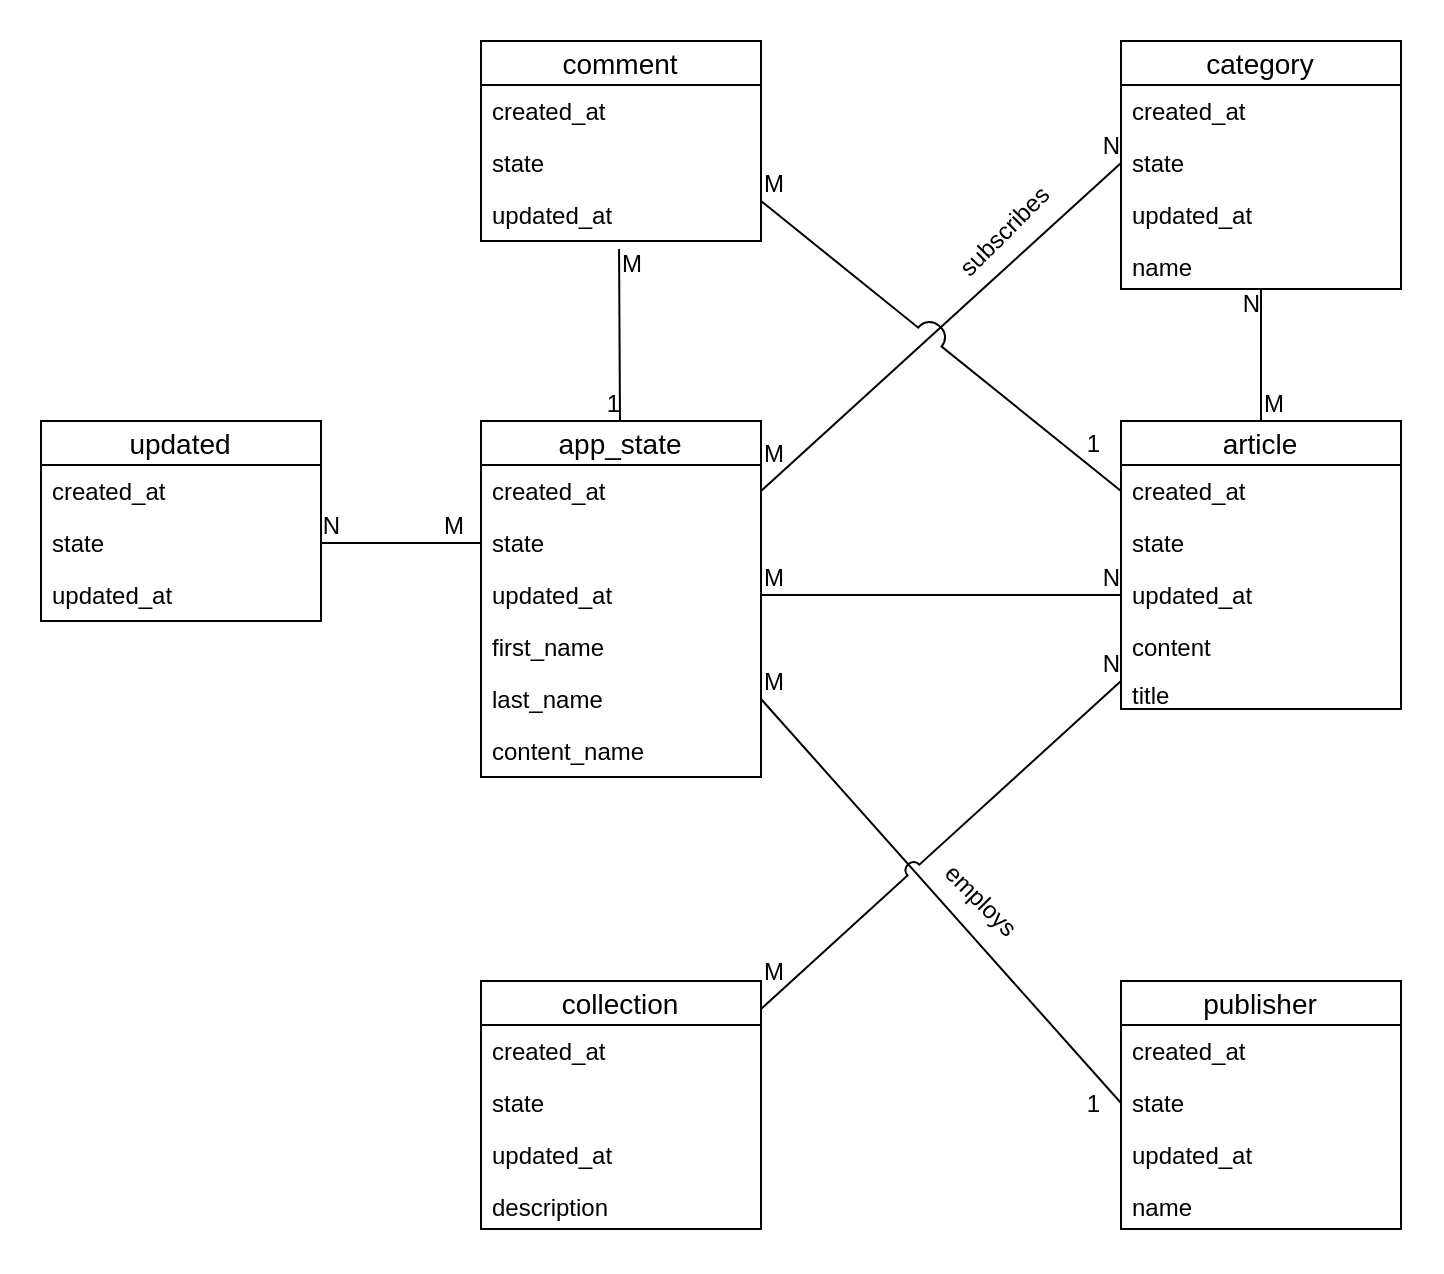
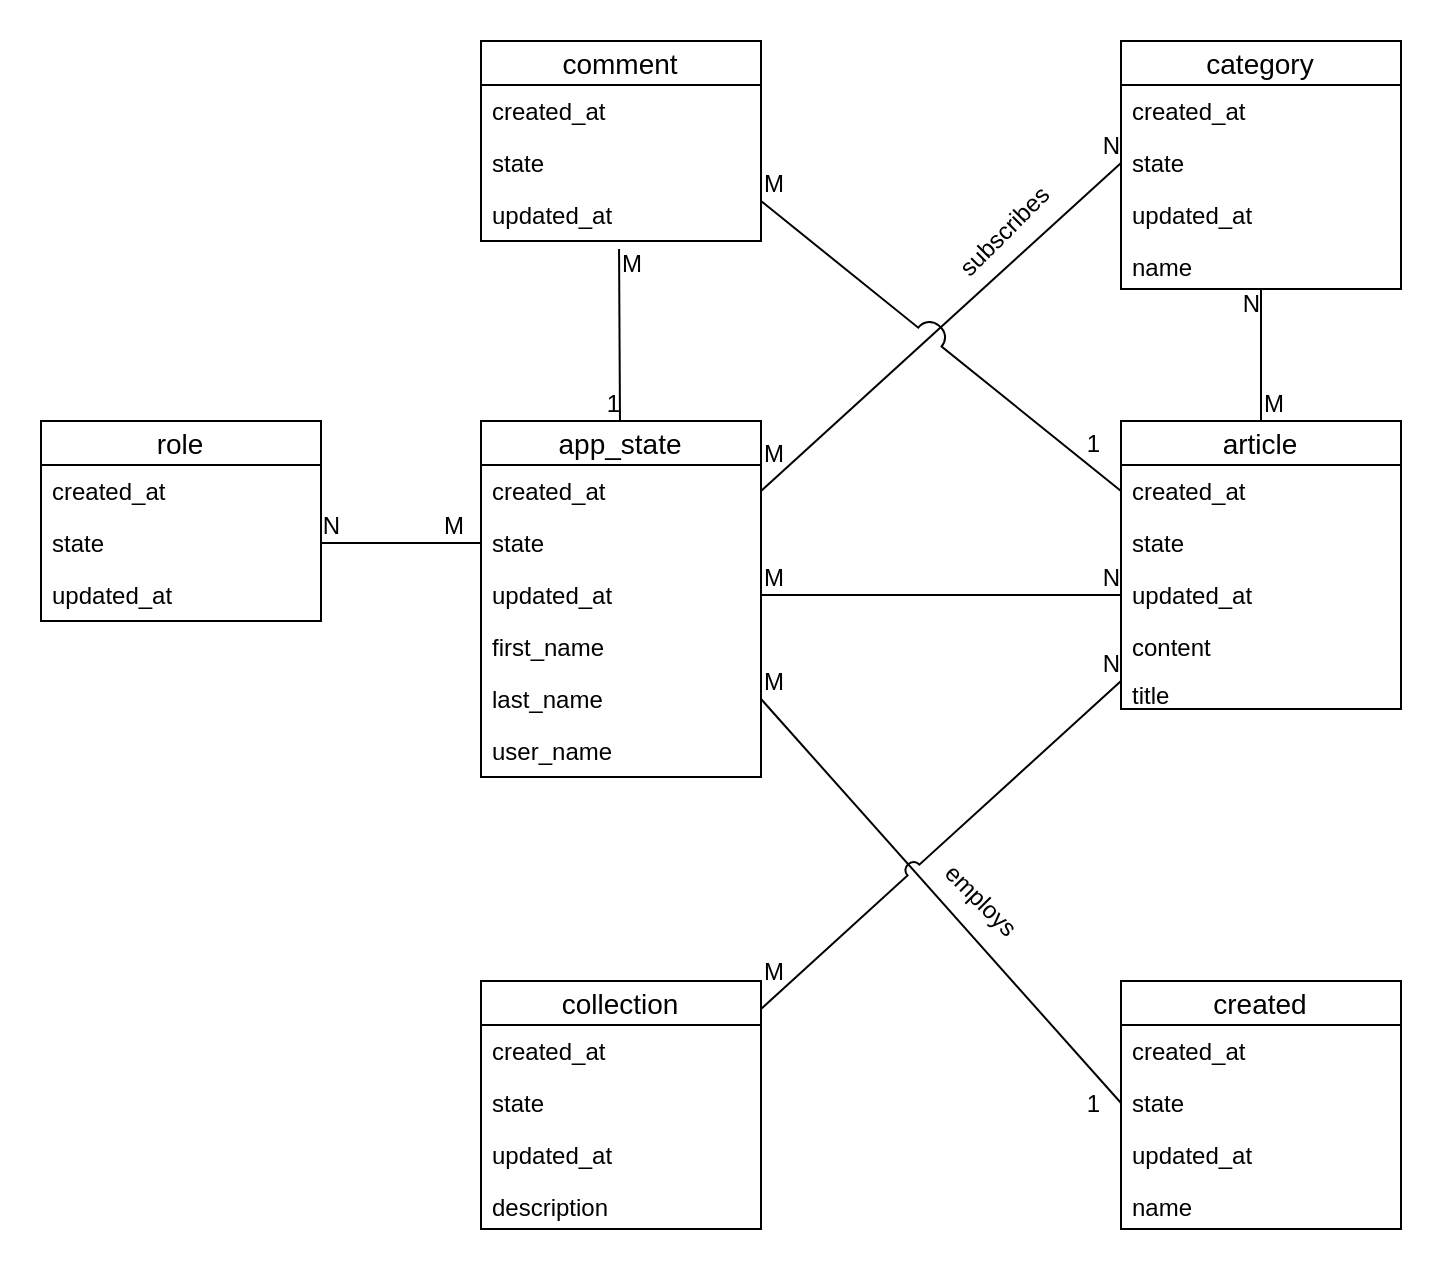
node "updated": label "updated" -> "role"
node "content_name": label "content_name" -> "user_name"
node "publisher": label "publisher" -> "created"
